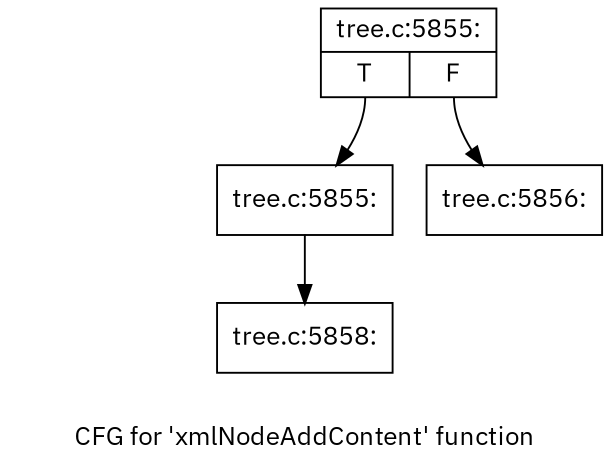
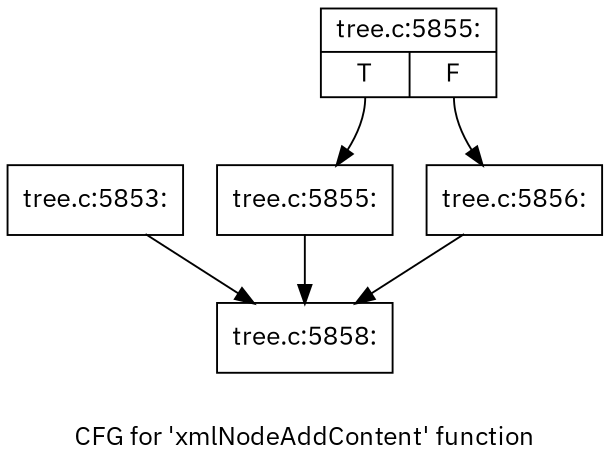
node "tree.c:5853:": added
edge "tree.c:5856:" -> "tree.c:5858:": added
